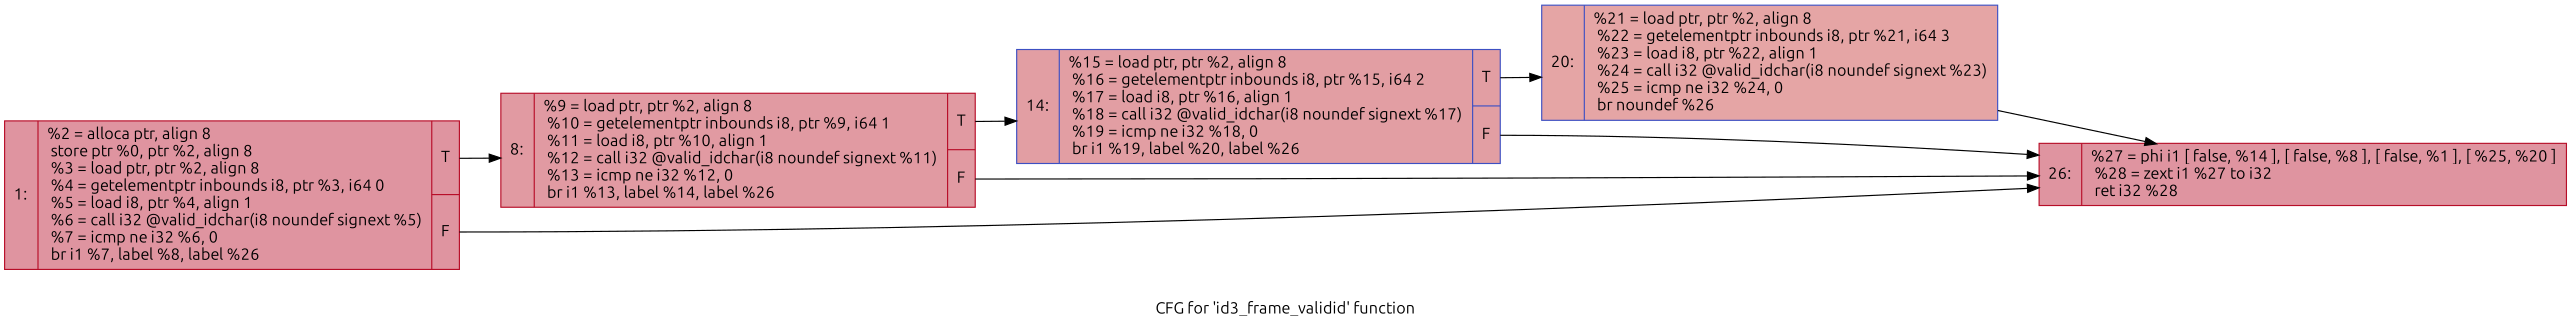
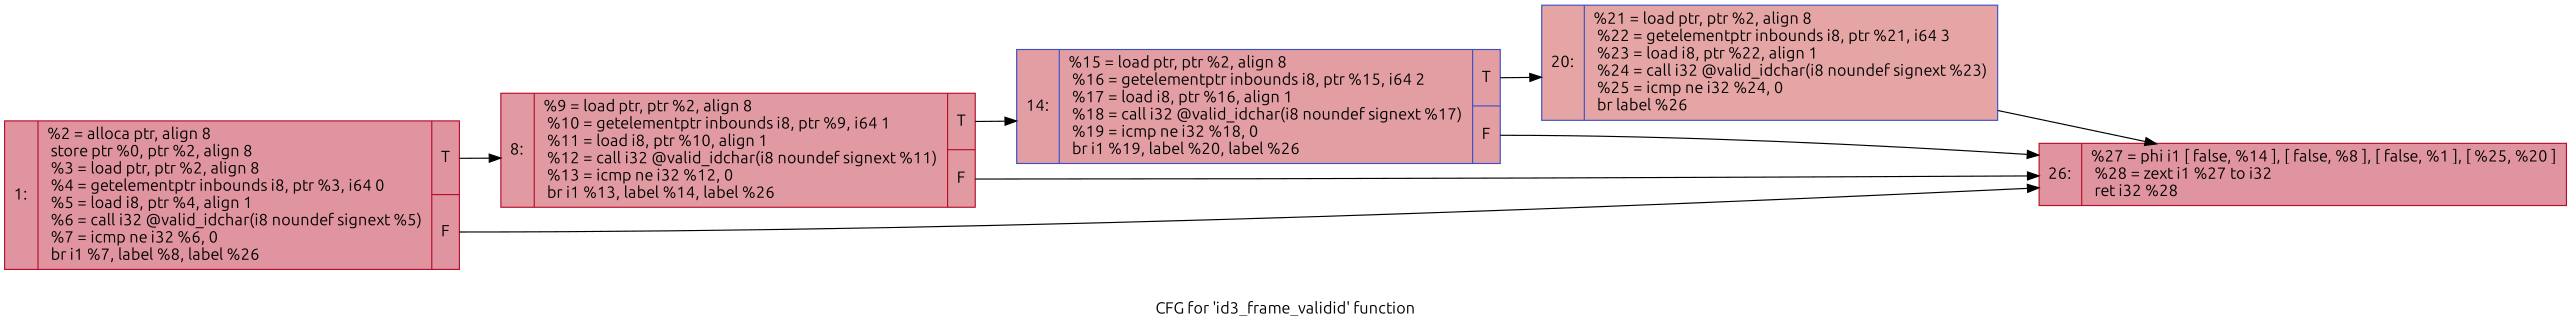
node "20:": text "br noundef %26" -> "br label %26"
